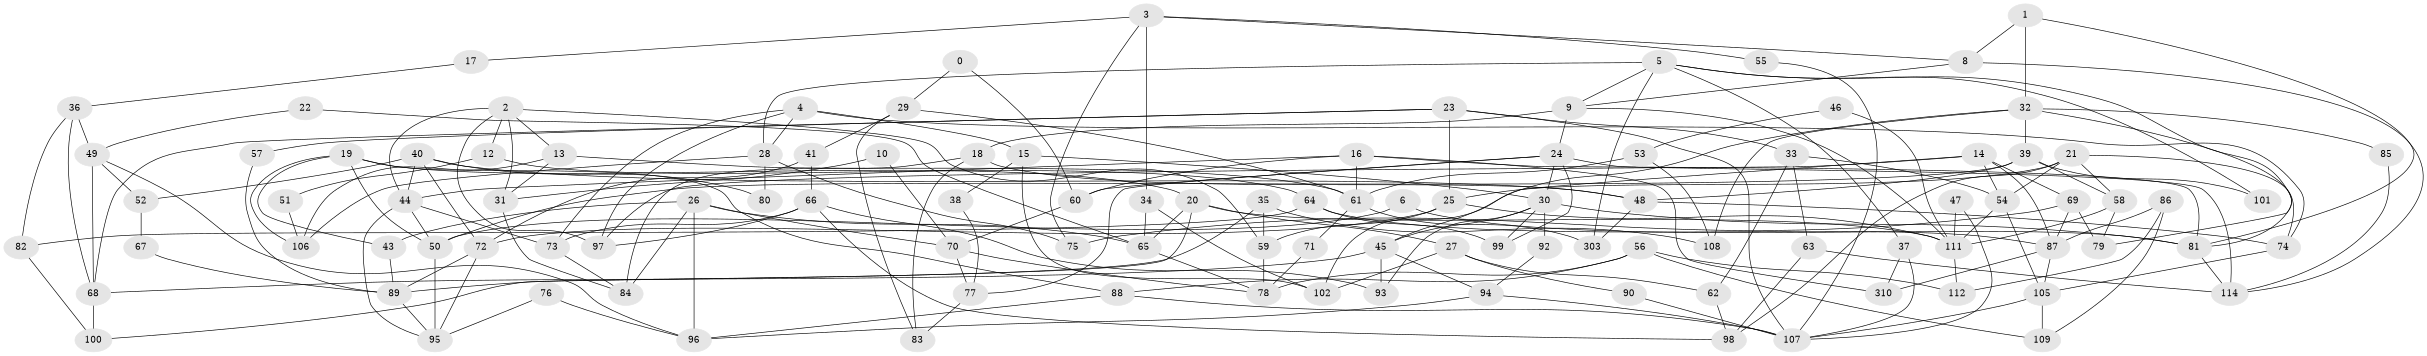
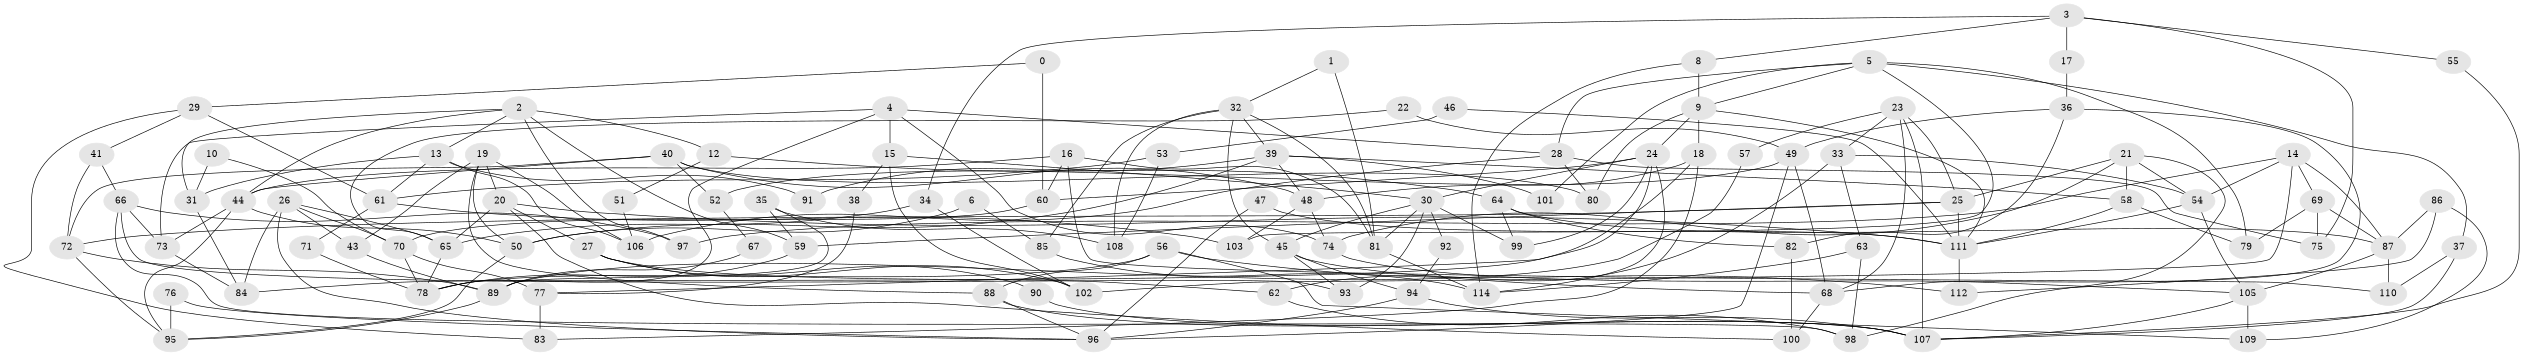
edge "1" -- "8": removed
edge "9" -- "80": added
edge "4" -- "97": now "4" -- "78"
edge "16" -- "61": removed
node "91": added
edge "6" -- "81": now "6" -- "85"
node "303": label "303" -> "103"
node "310": label "310" -> "110"
edge "47" -- "107": now "47" -- "96"
